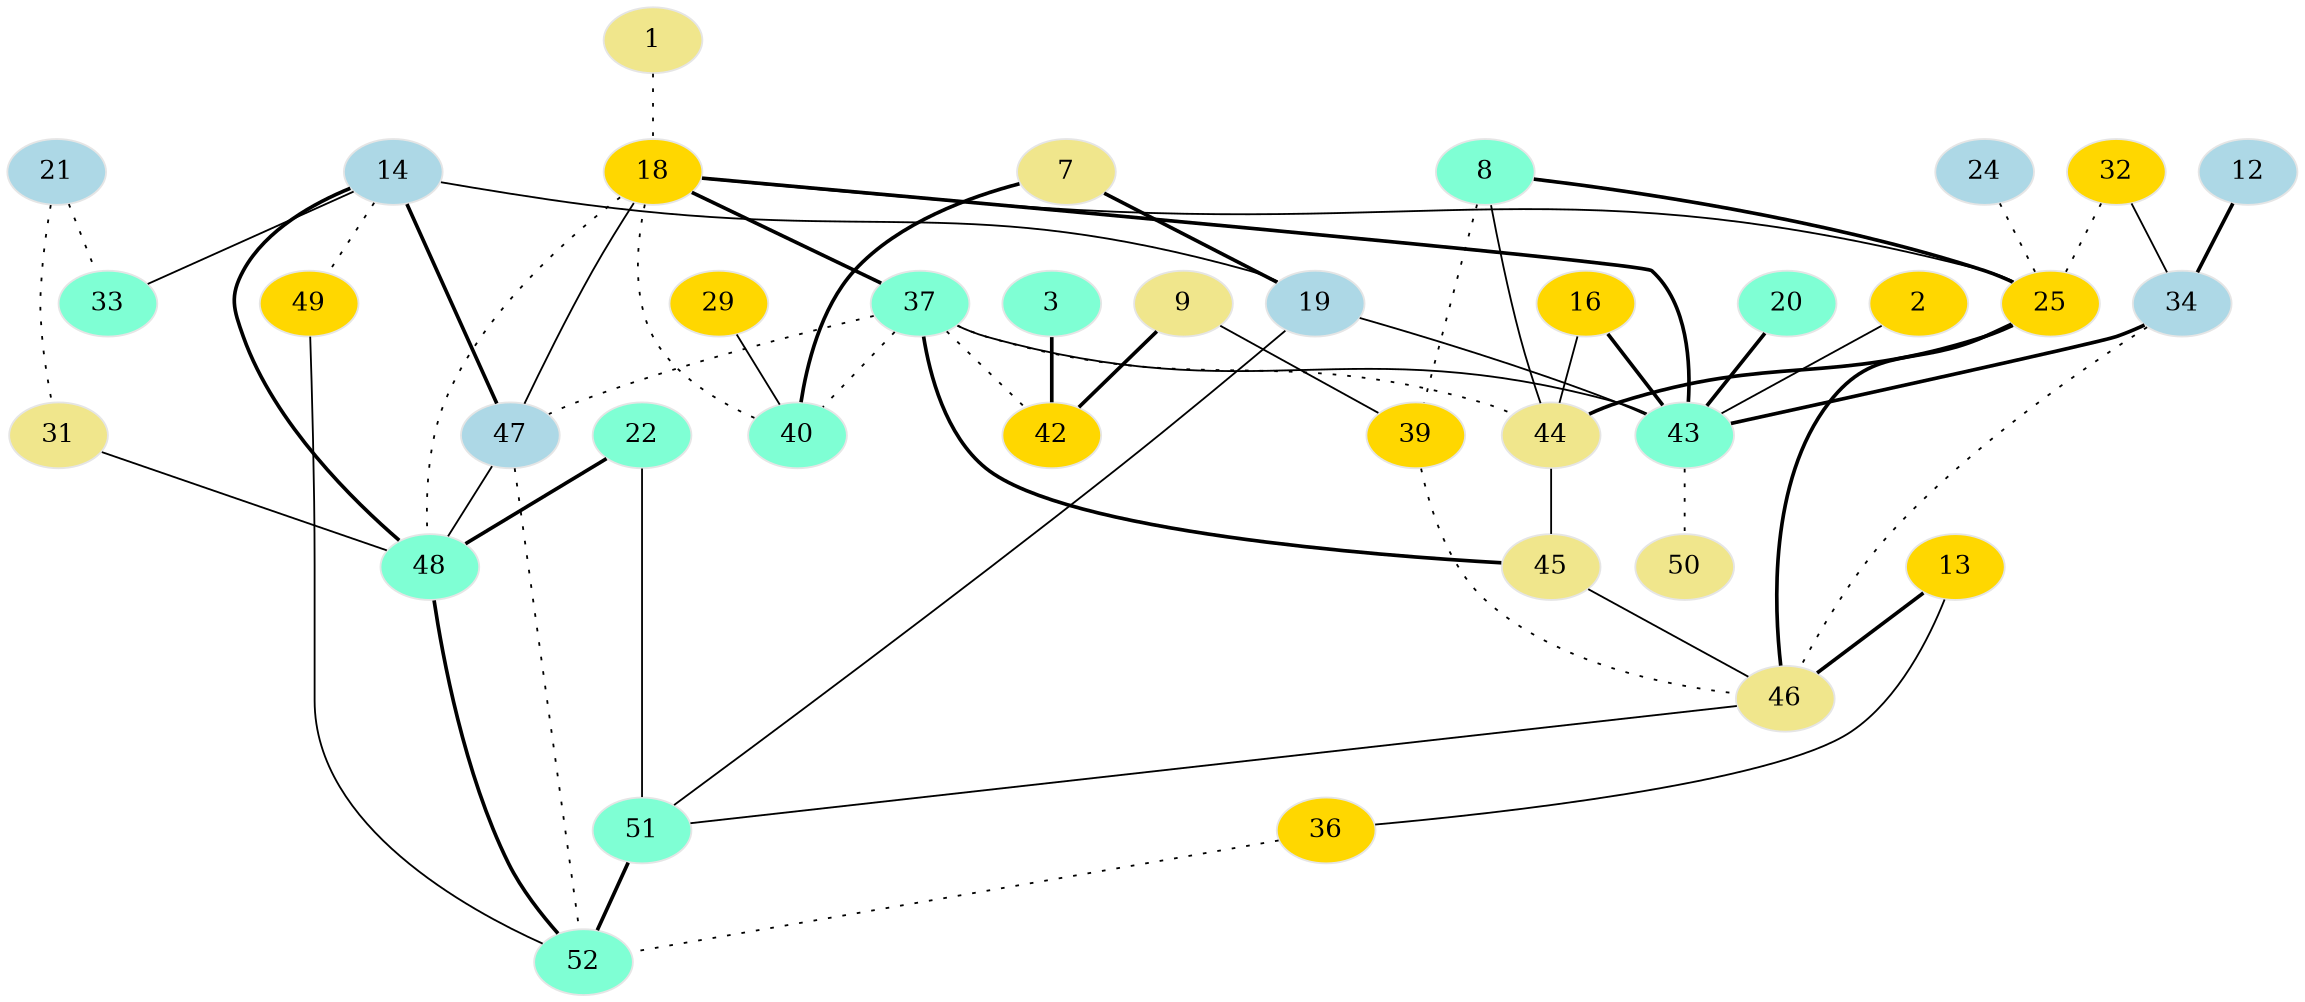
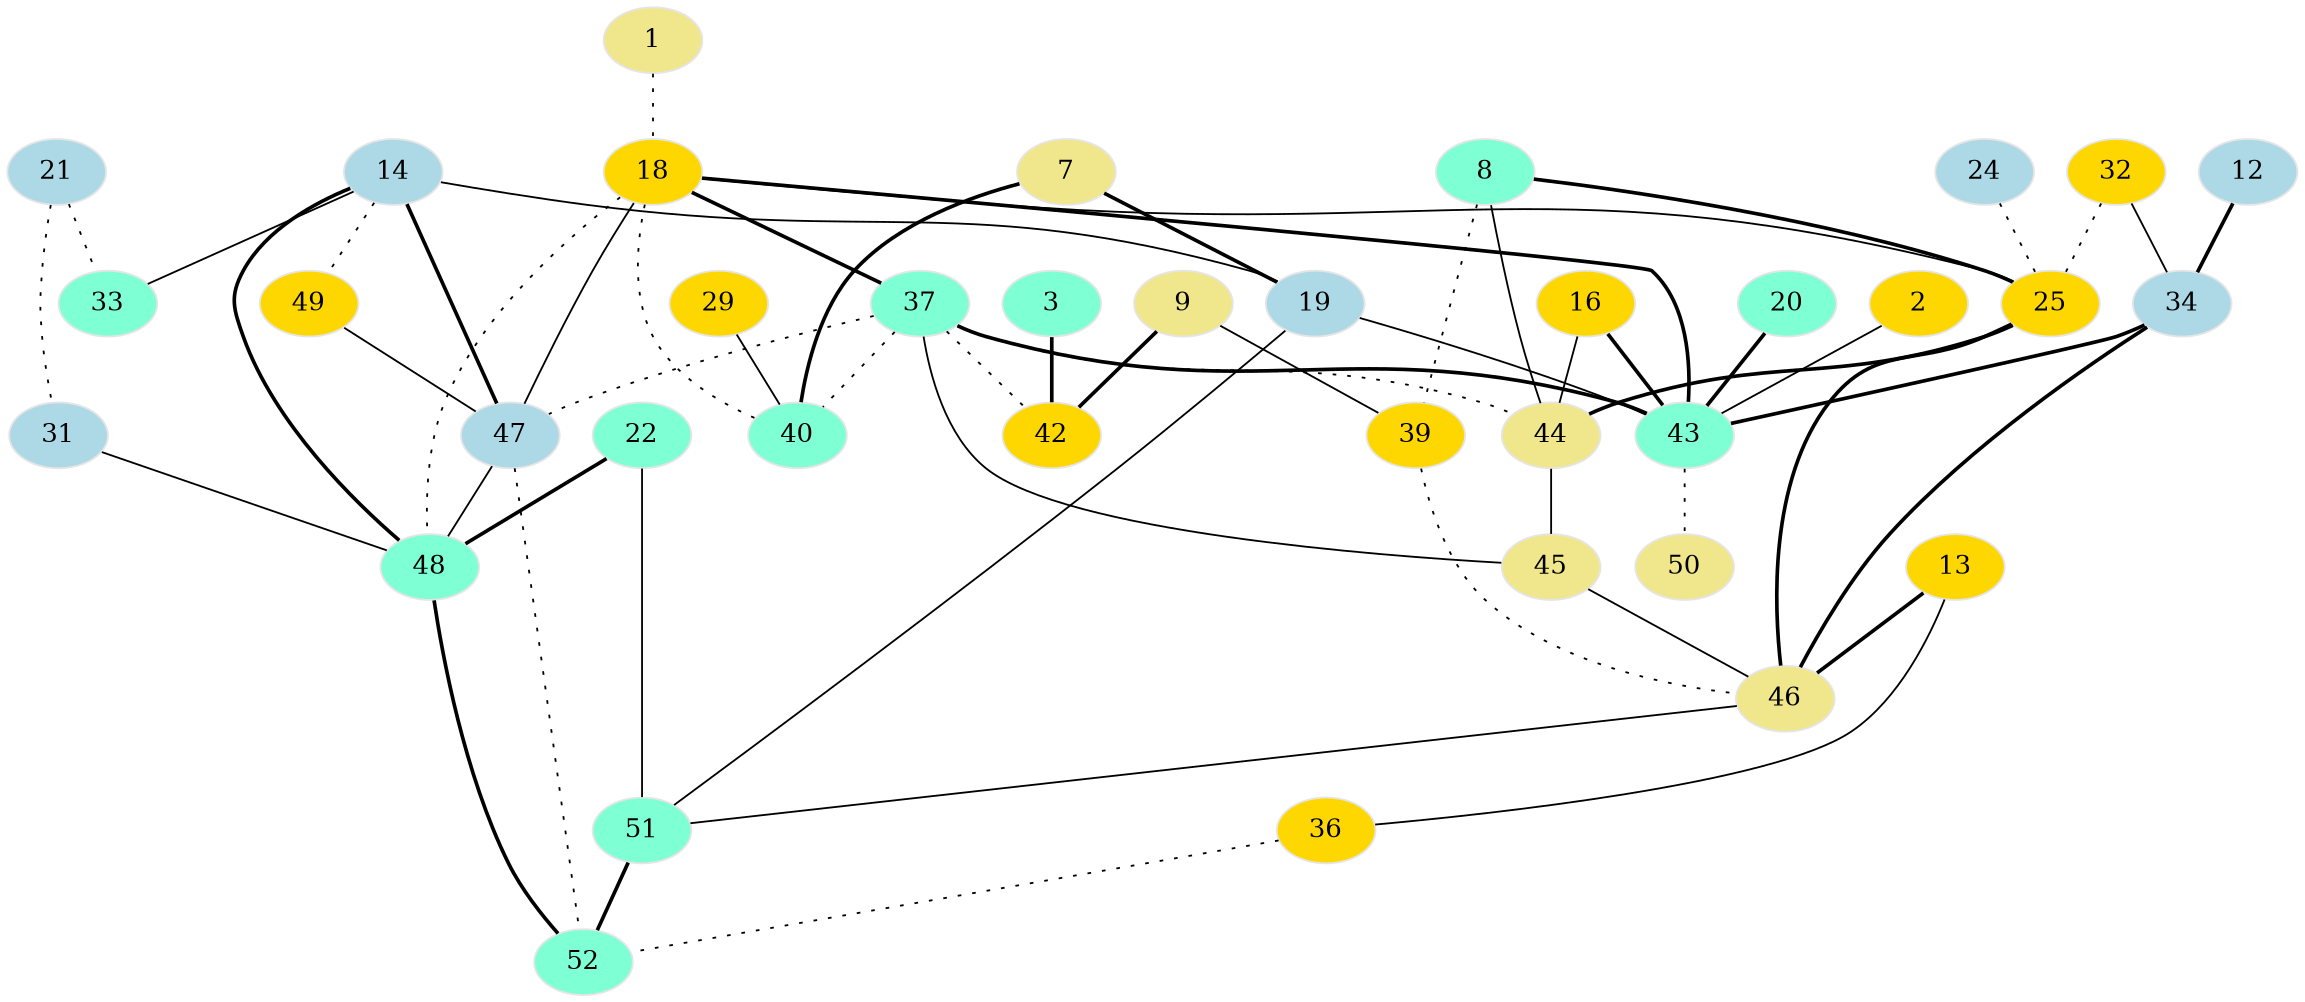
edge "37" -- "43": style solid -> bold
node "31": fillcolor khaki -> lightblue
edge "34" -- "46": style dotted -> bold
edge "37" -- "45": style bold -> solid
edge "49" -- "52": now "49" -- "47"
